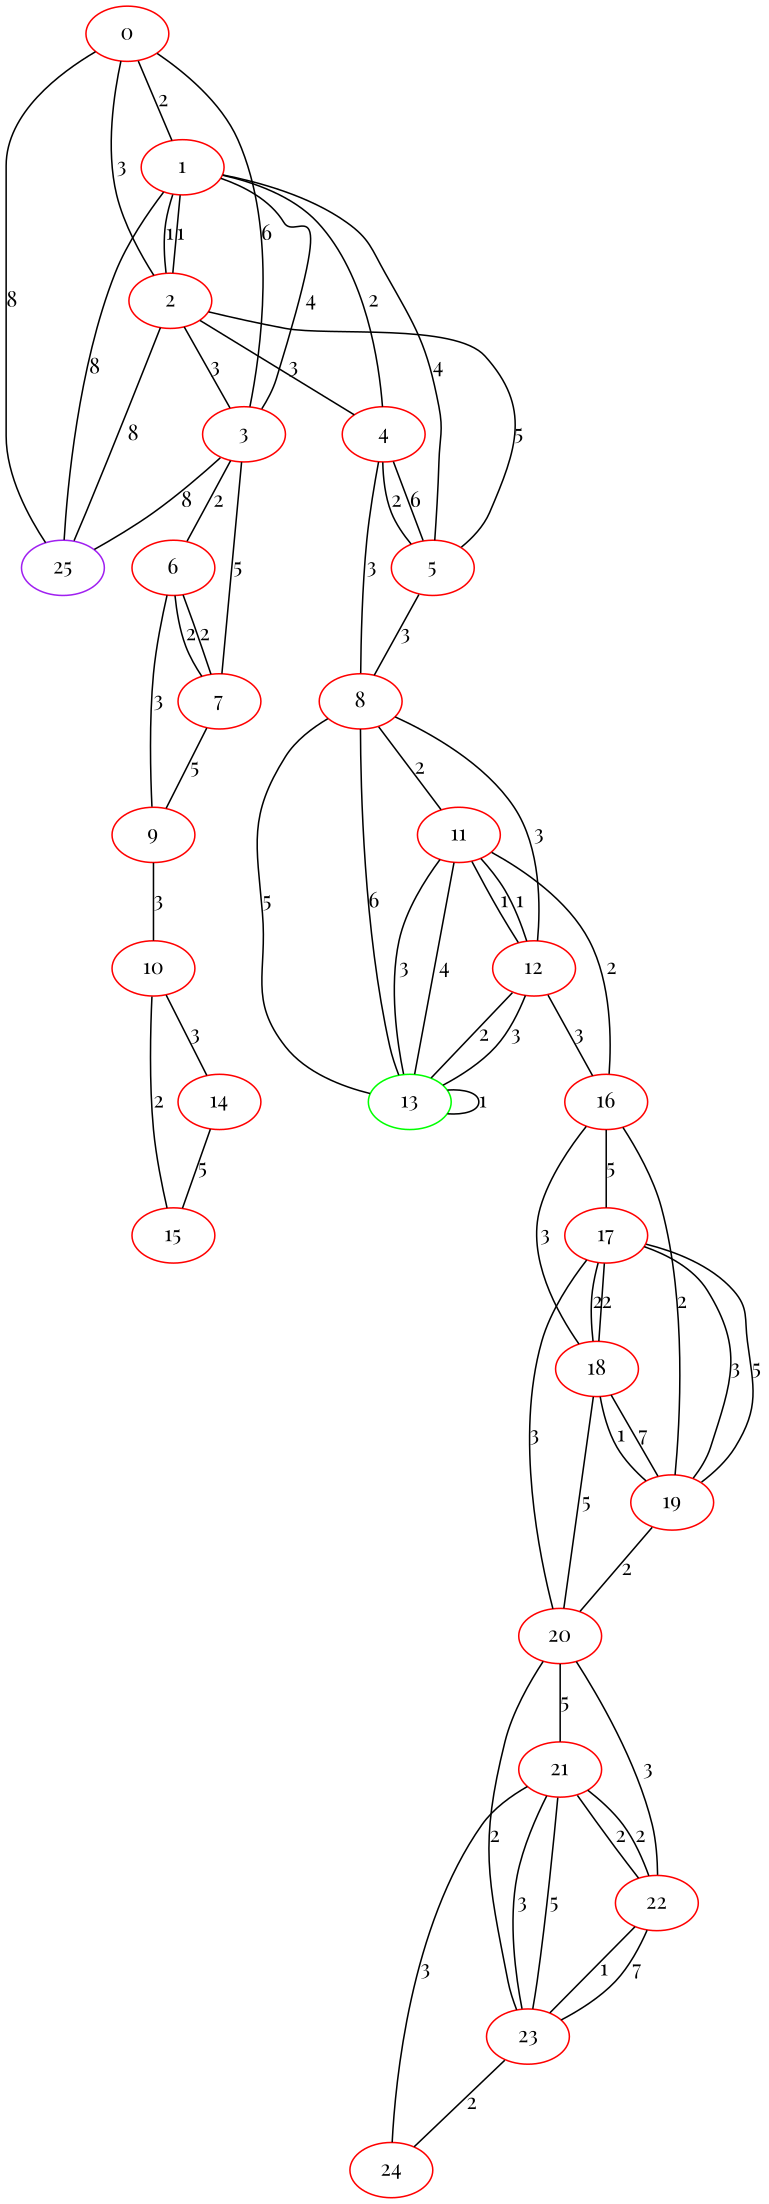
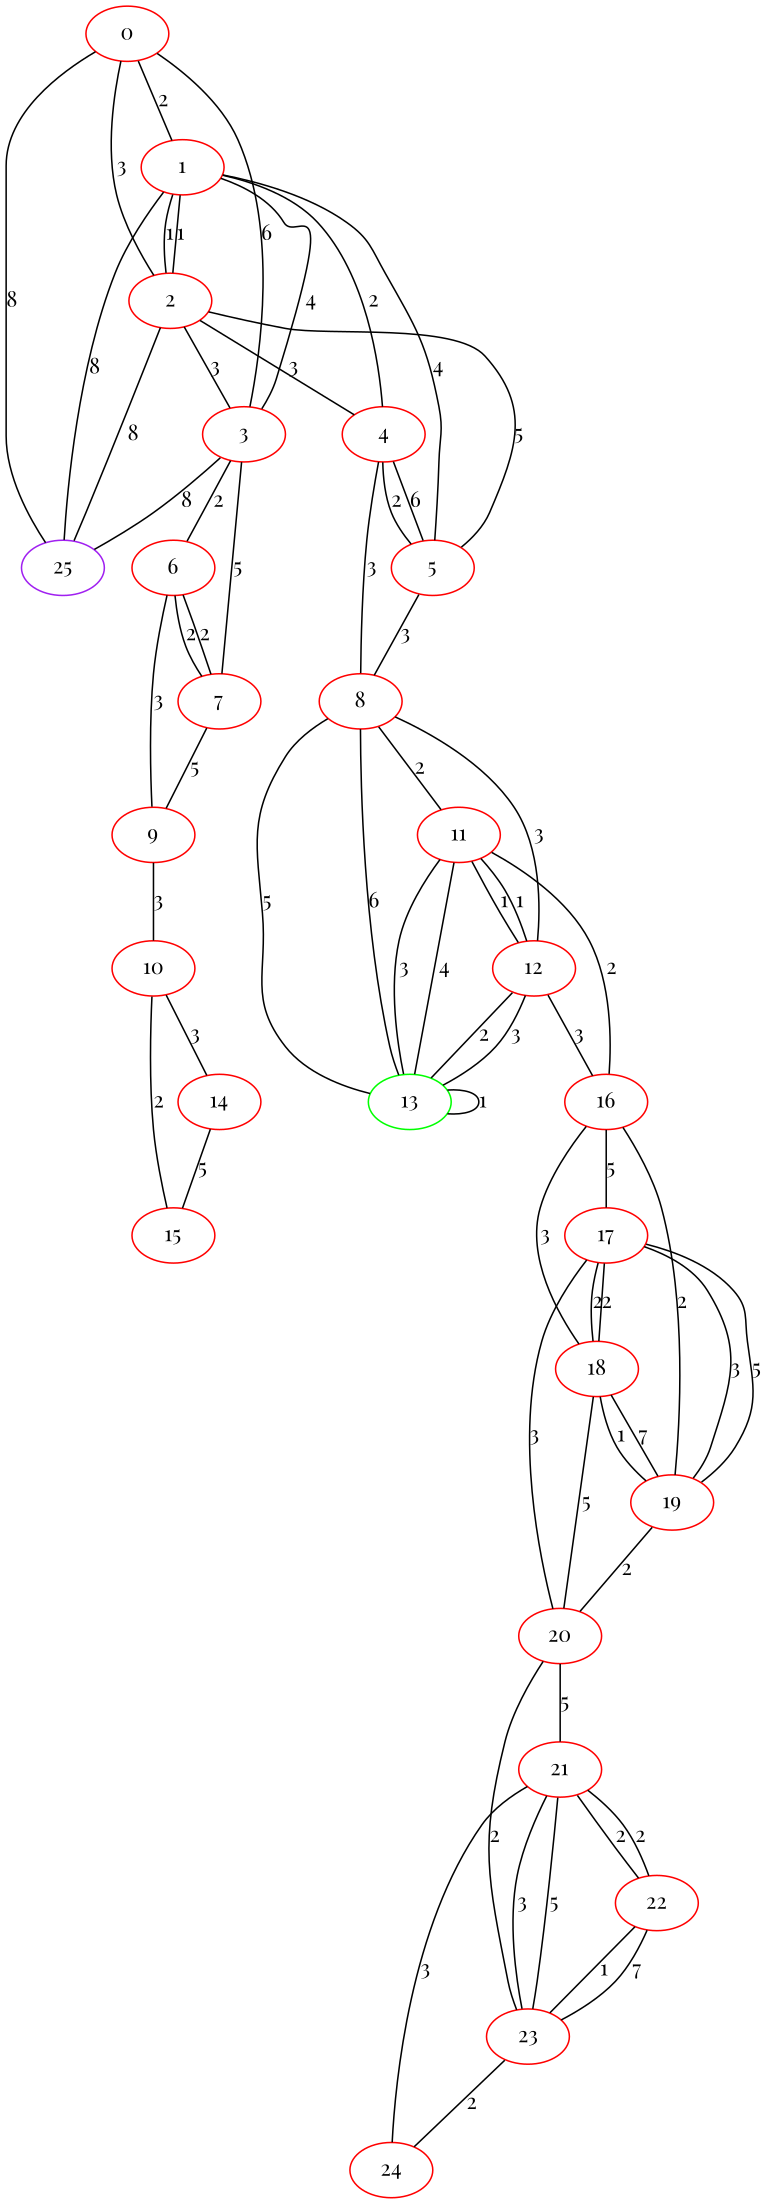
edge "20" -- "22": removed, label "3"
